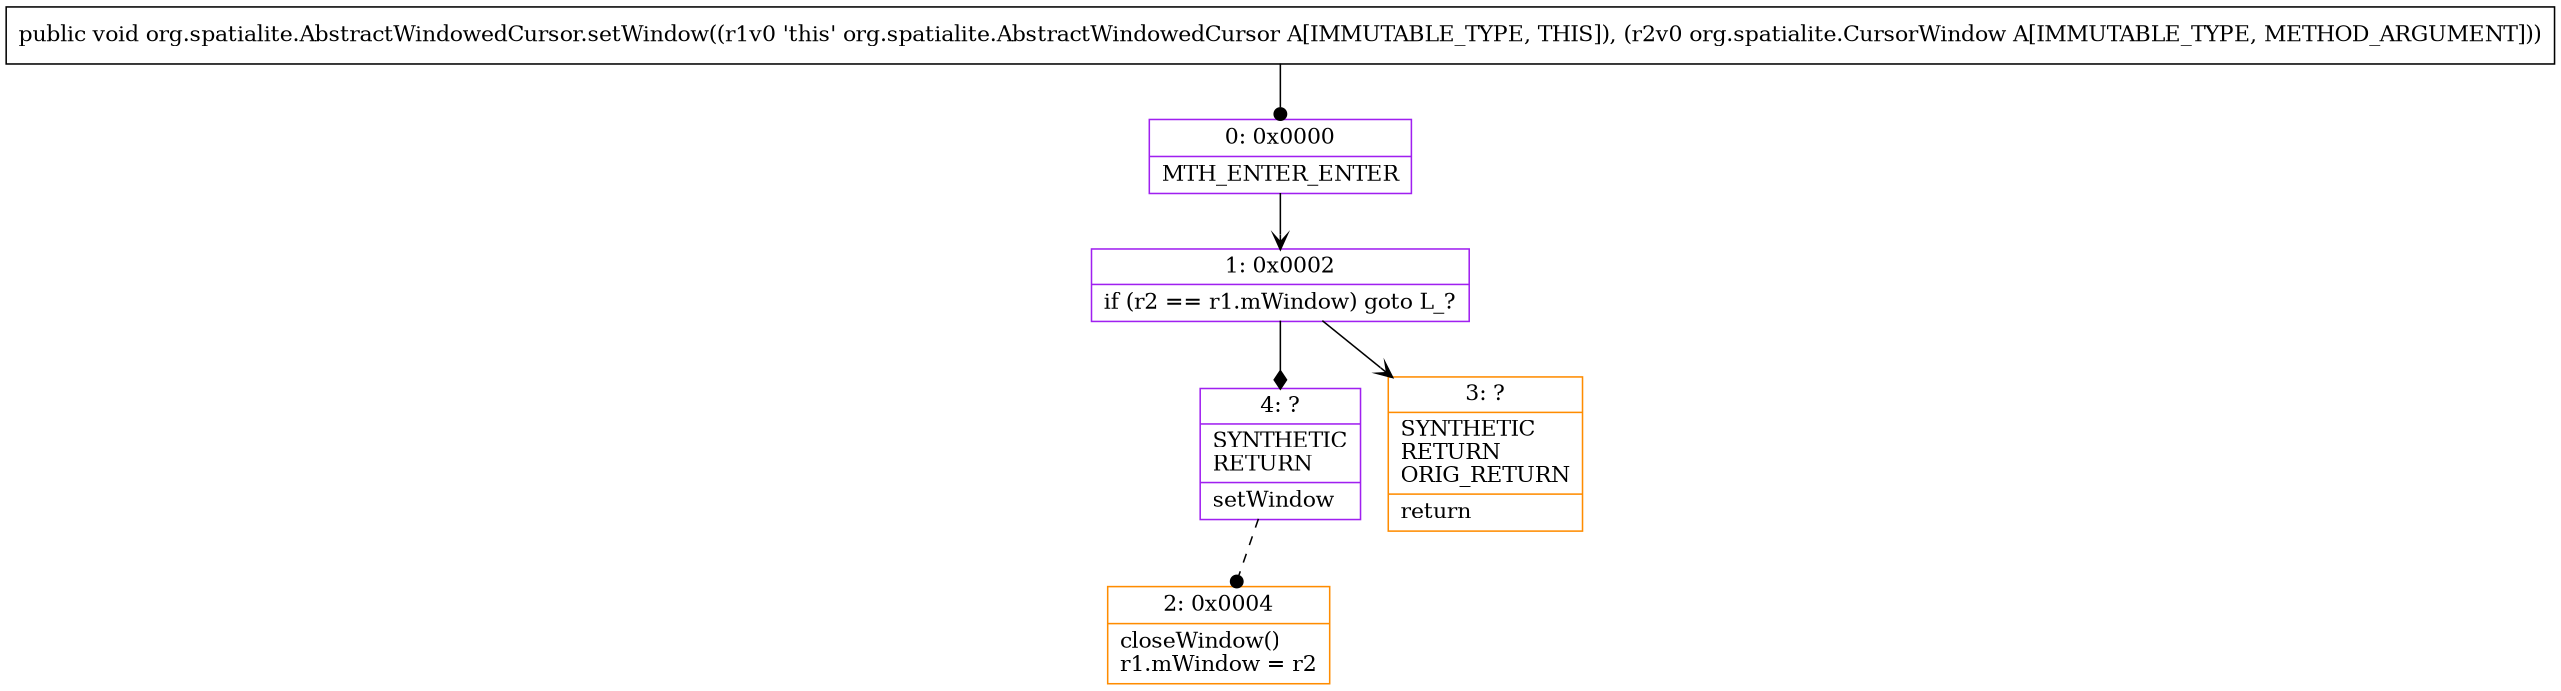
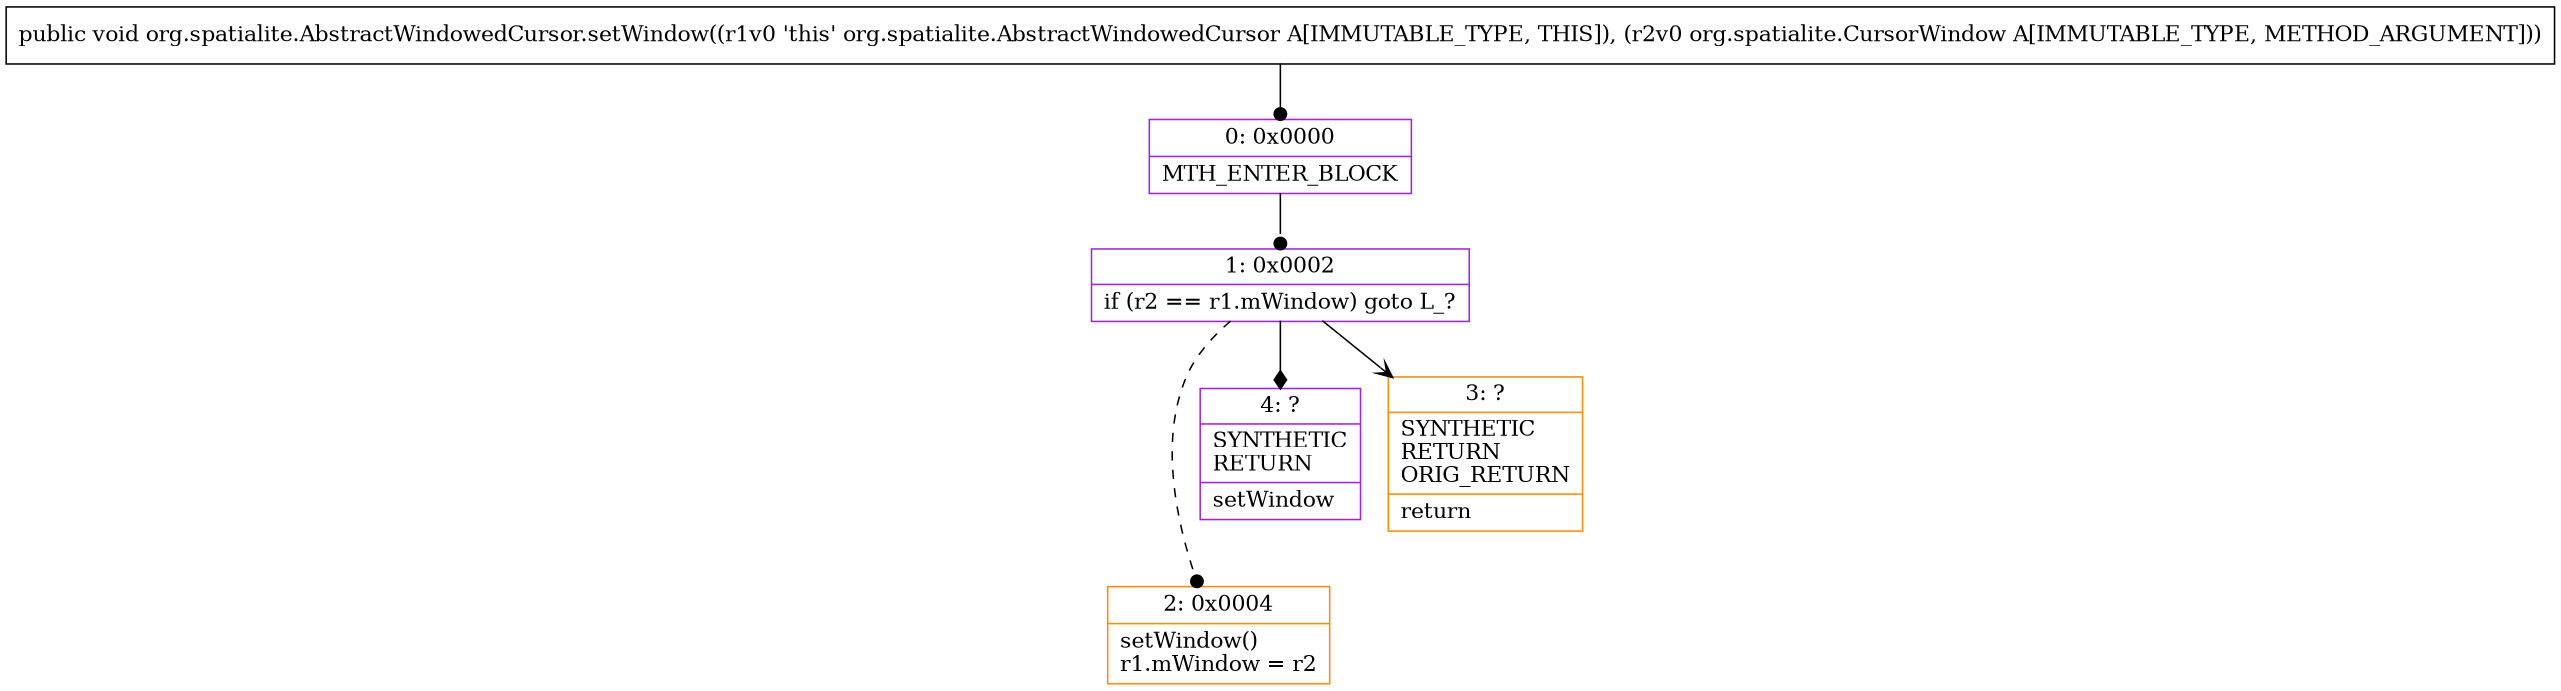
node "0: 0x0000": text "MTH_ENTER_ENTER" -> "MTH_ENTER_BLOCK"
edge "0: 0x0000" -> "1: 0x0002": arrowhead vee -> dot
edge "4: ?" -> "2: 0x0004": now "1: 0x0002" -> "2: 0x0004"
node "2: 0x0004": text "closeWindow()" -> "setWindow()"
